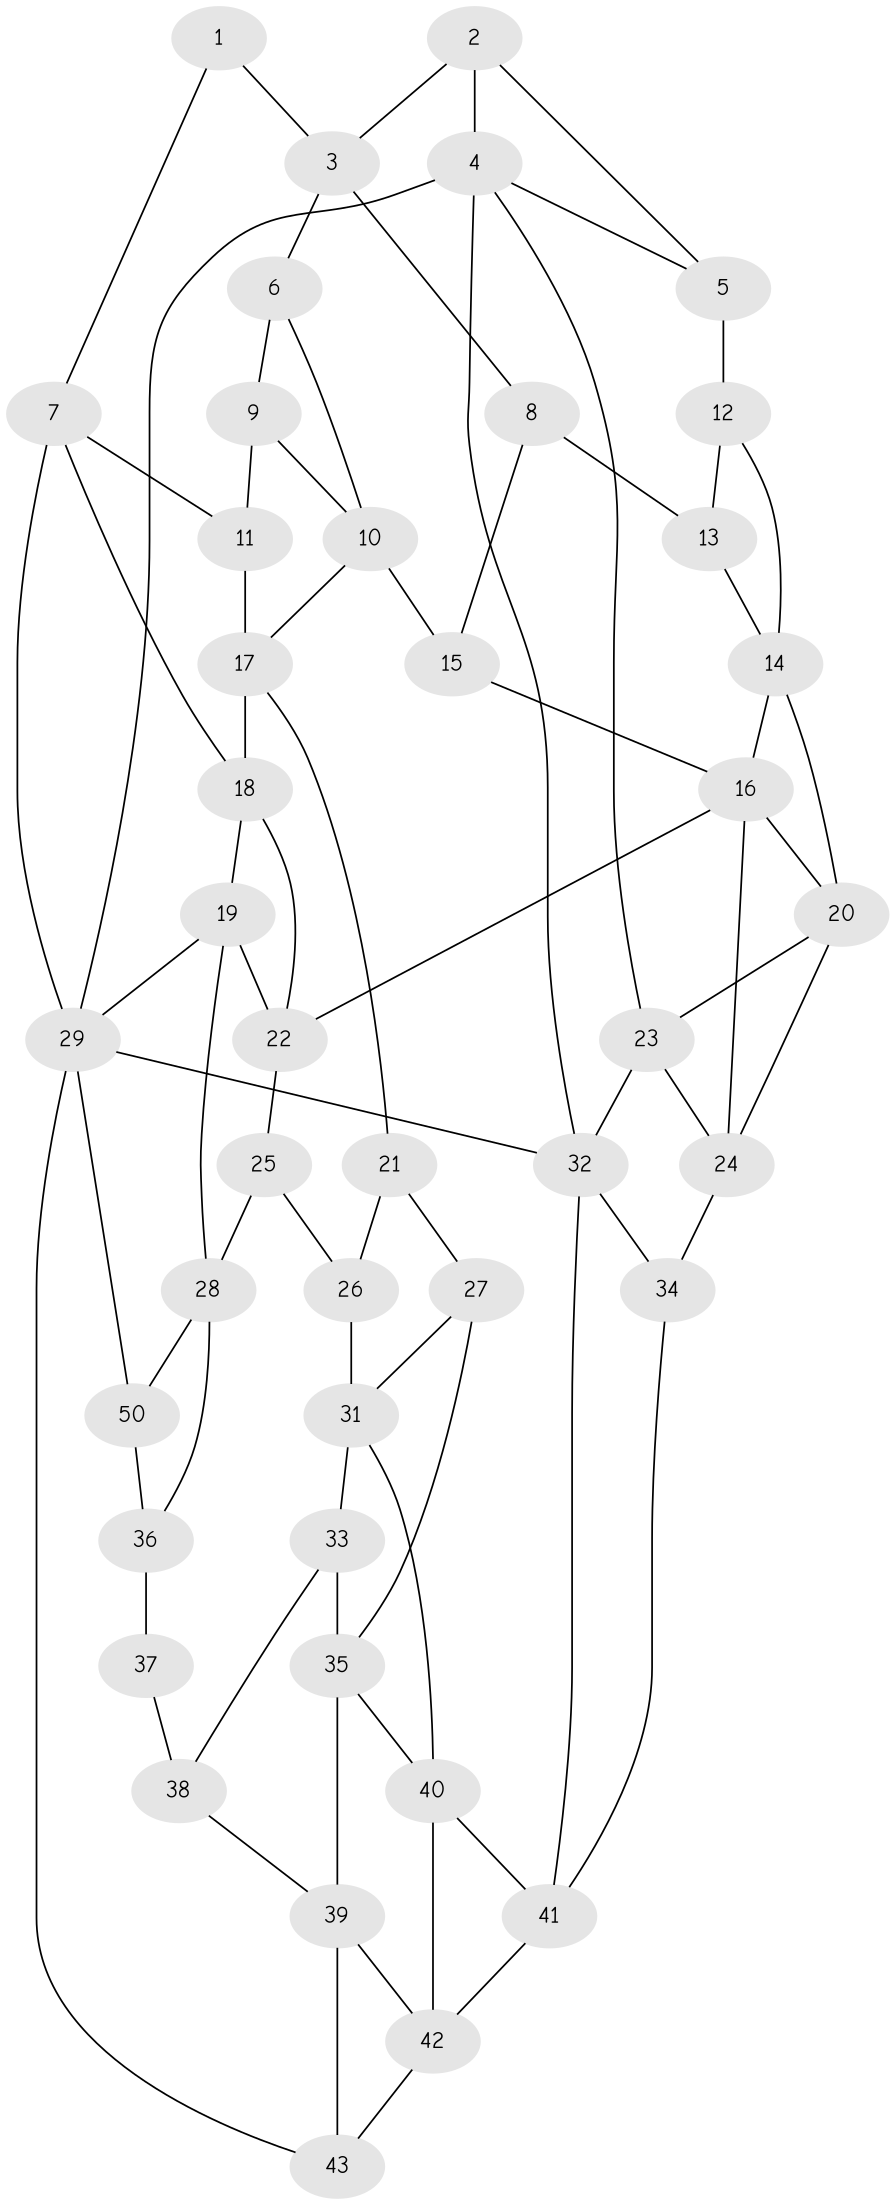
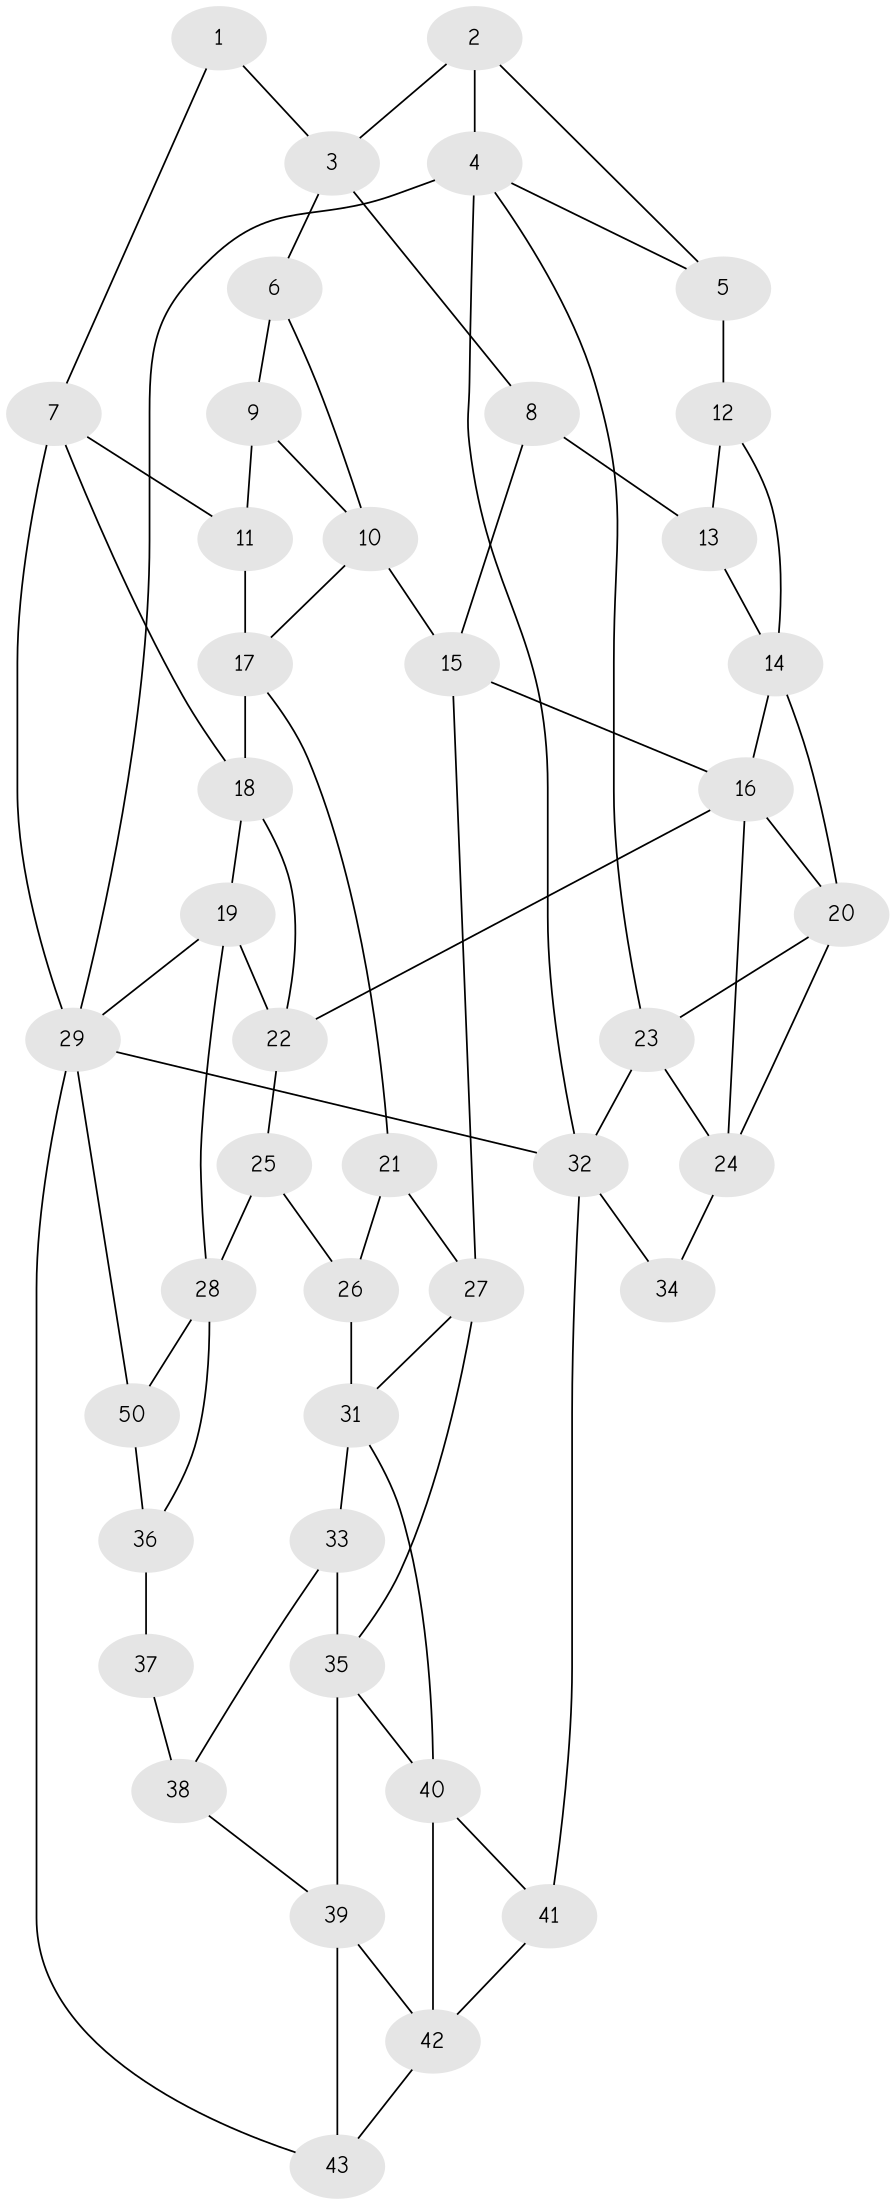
edge "15" -- "27": added
edge "34" -- "41": removed
